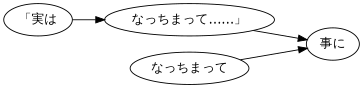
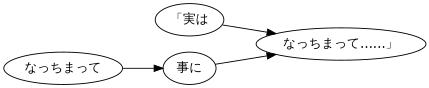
edge "なっちまって……」" -> "事に": reversed
